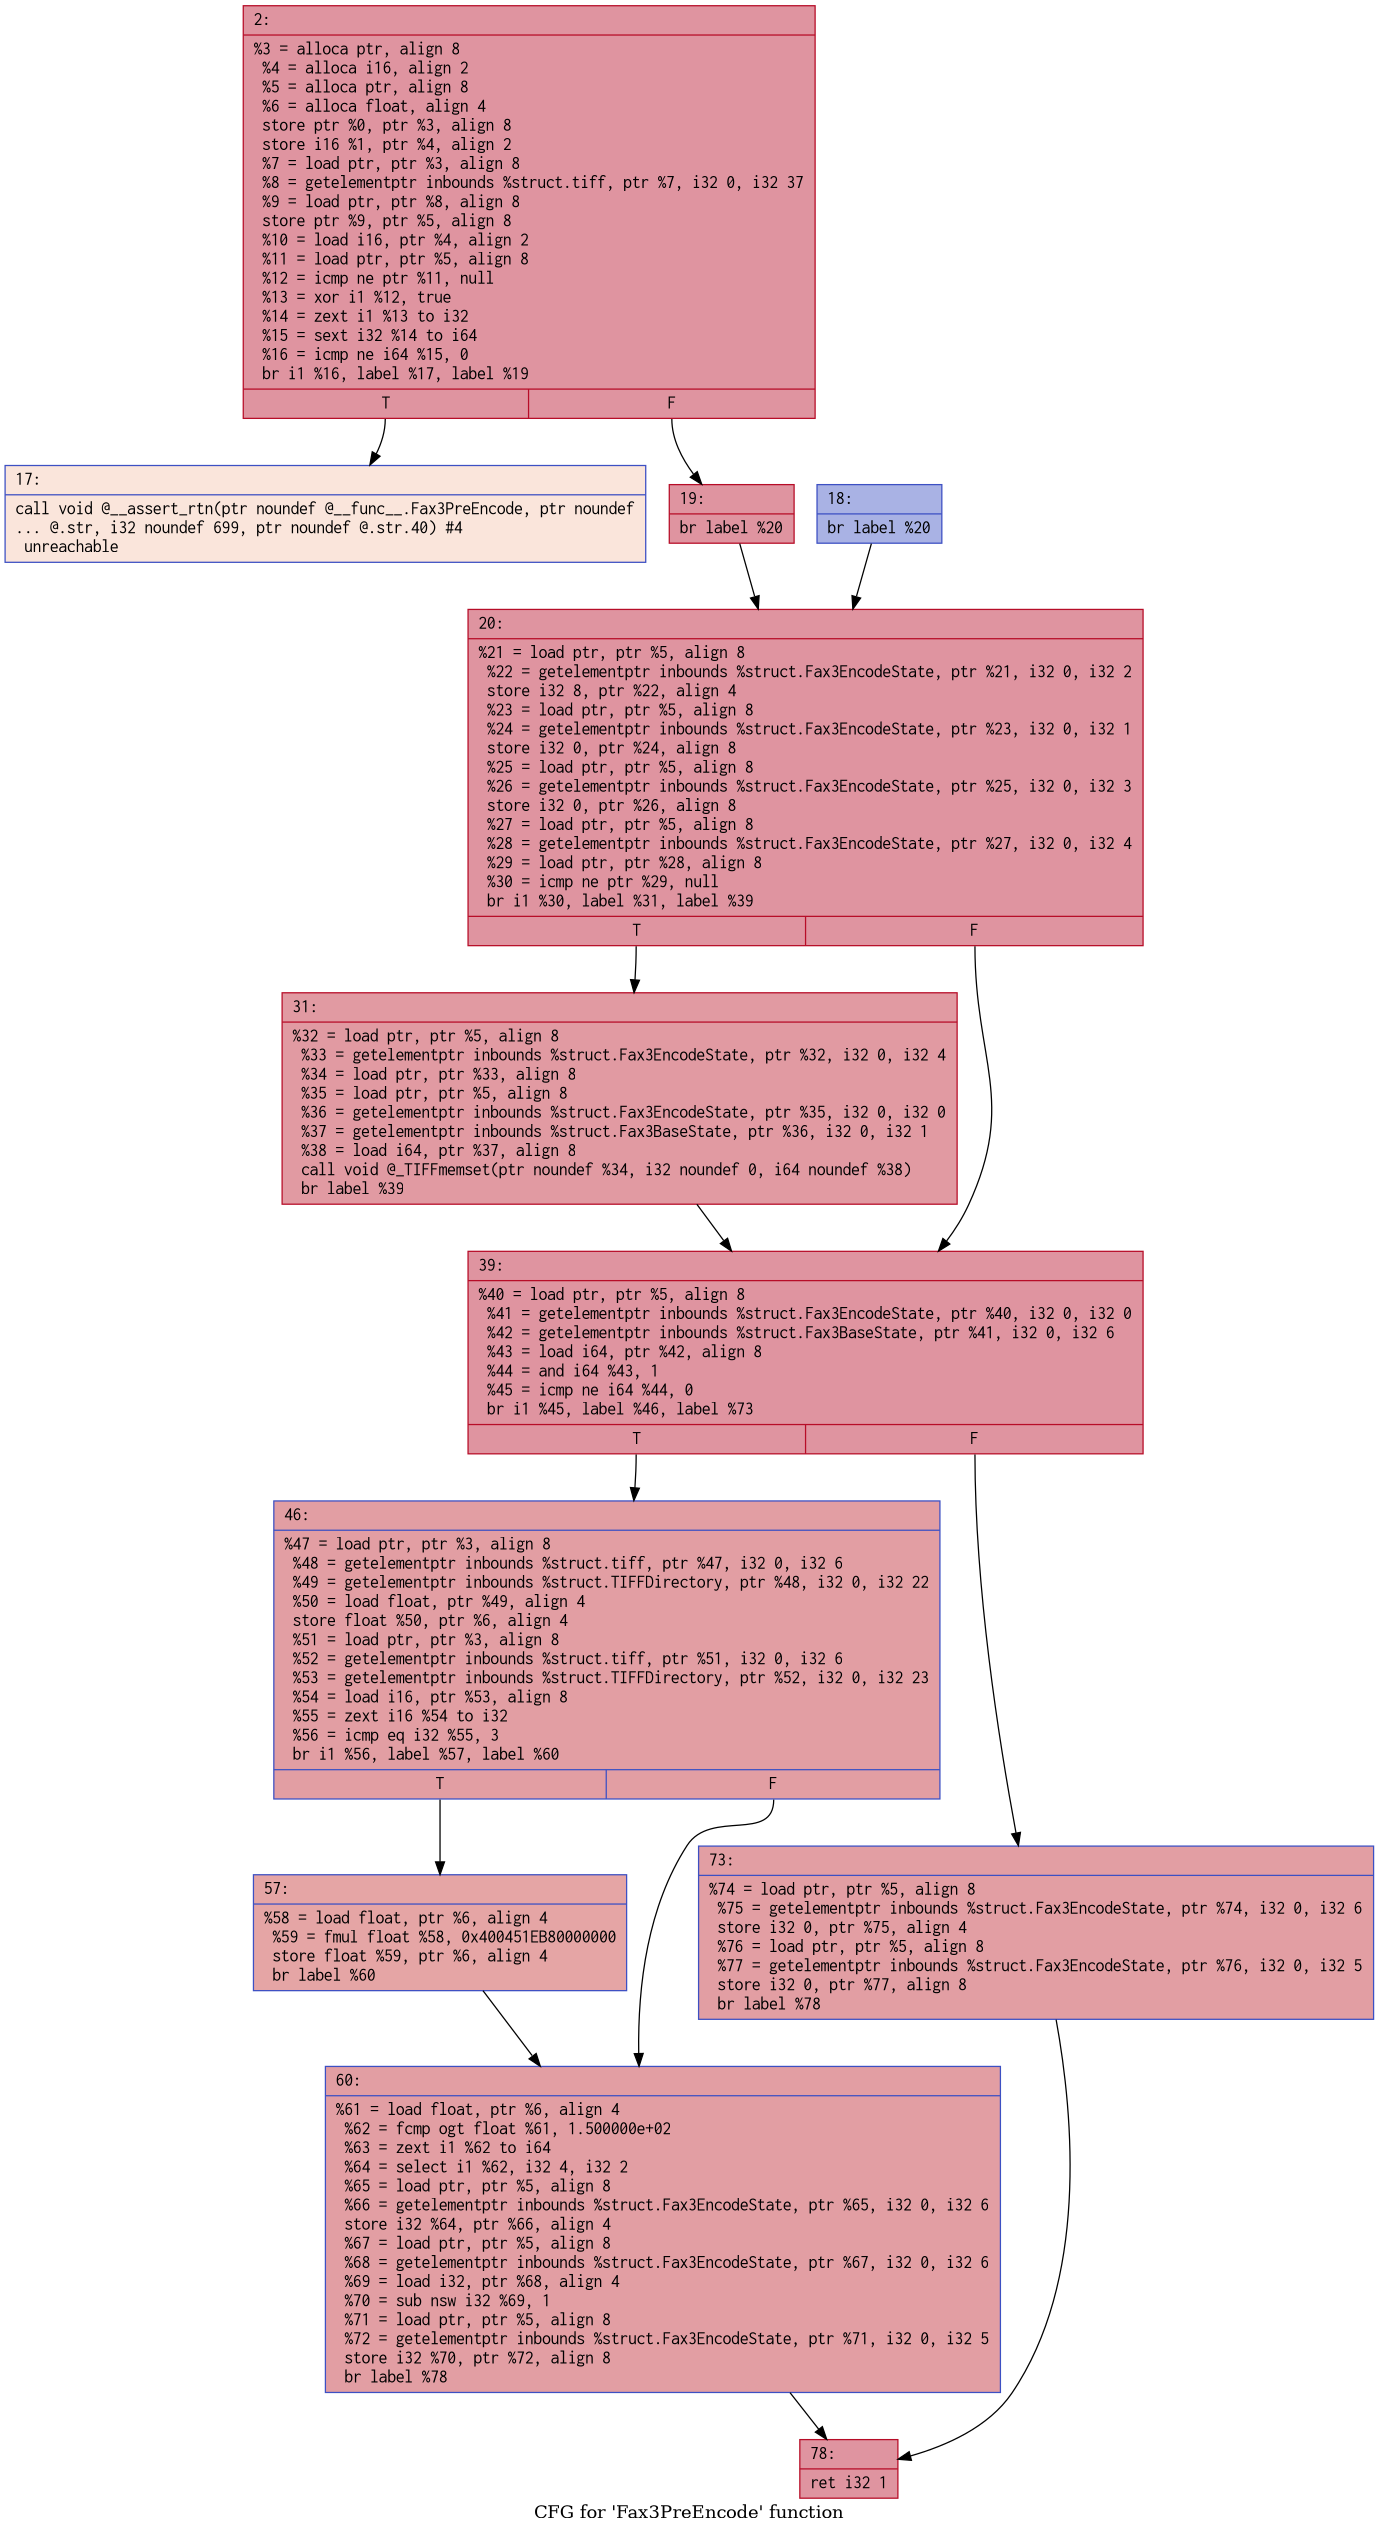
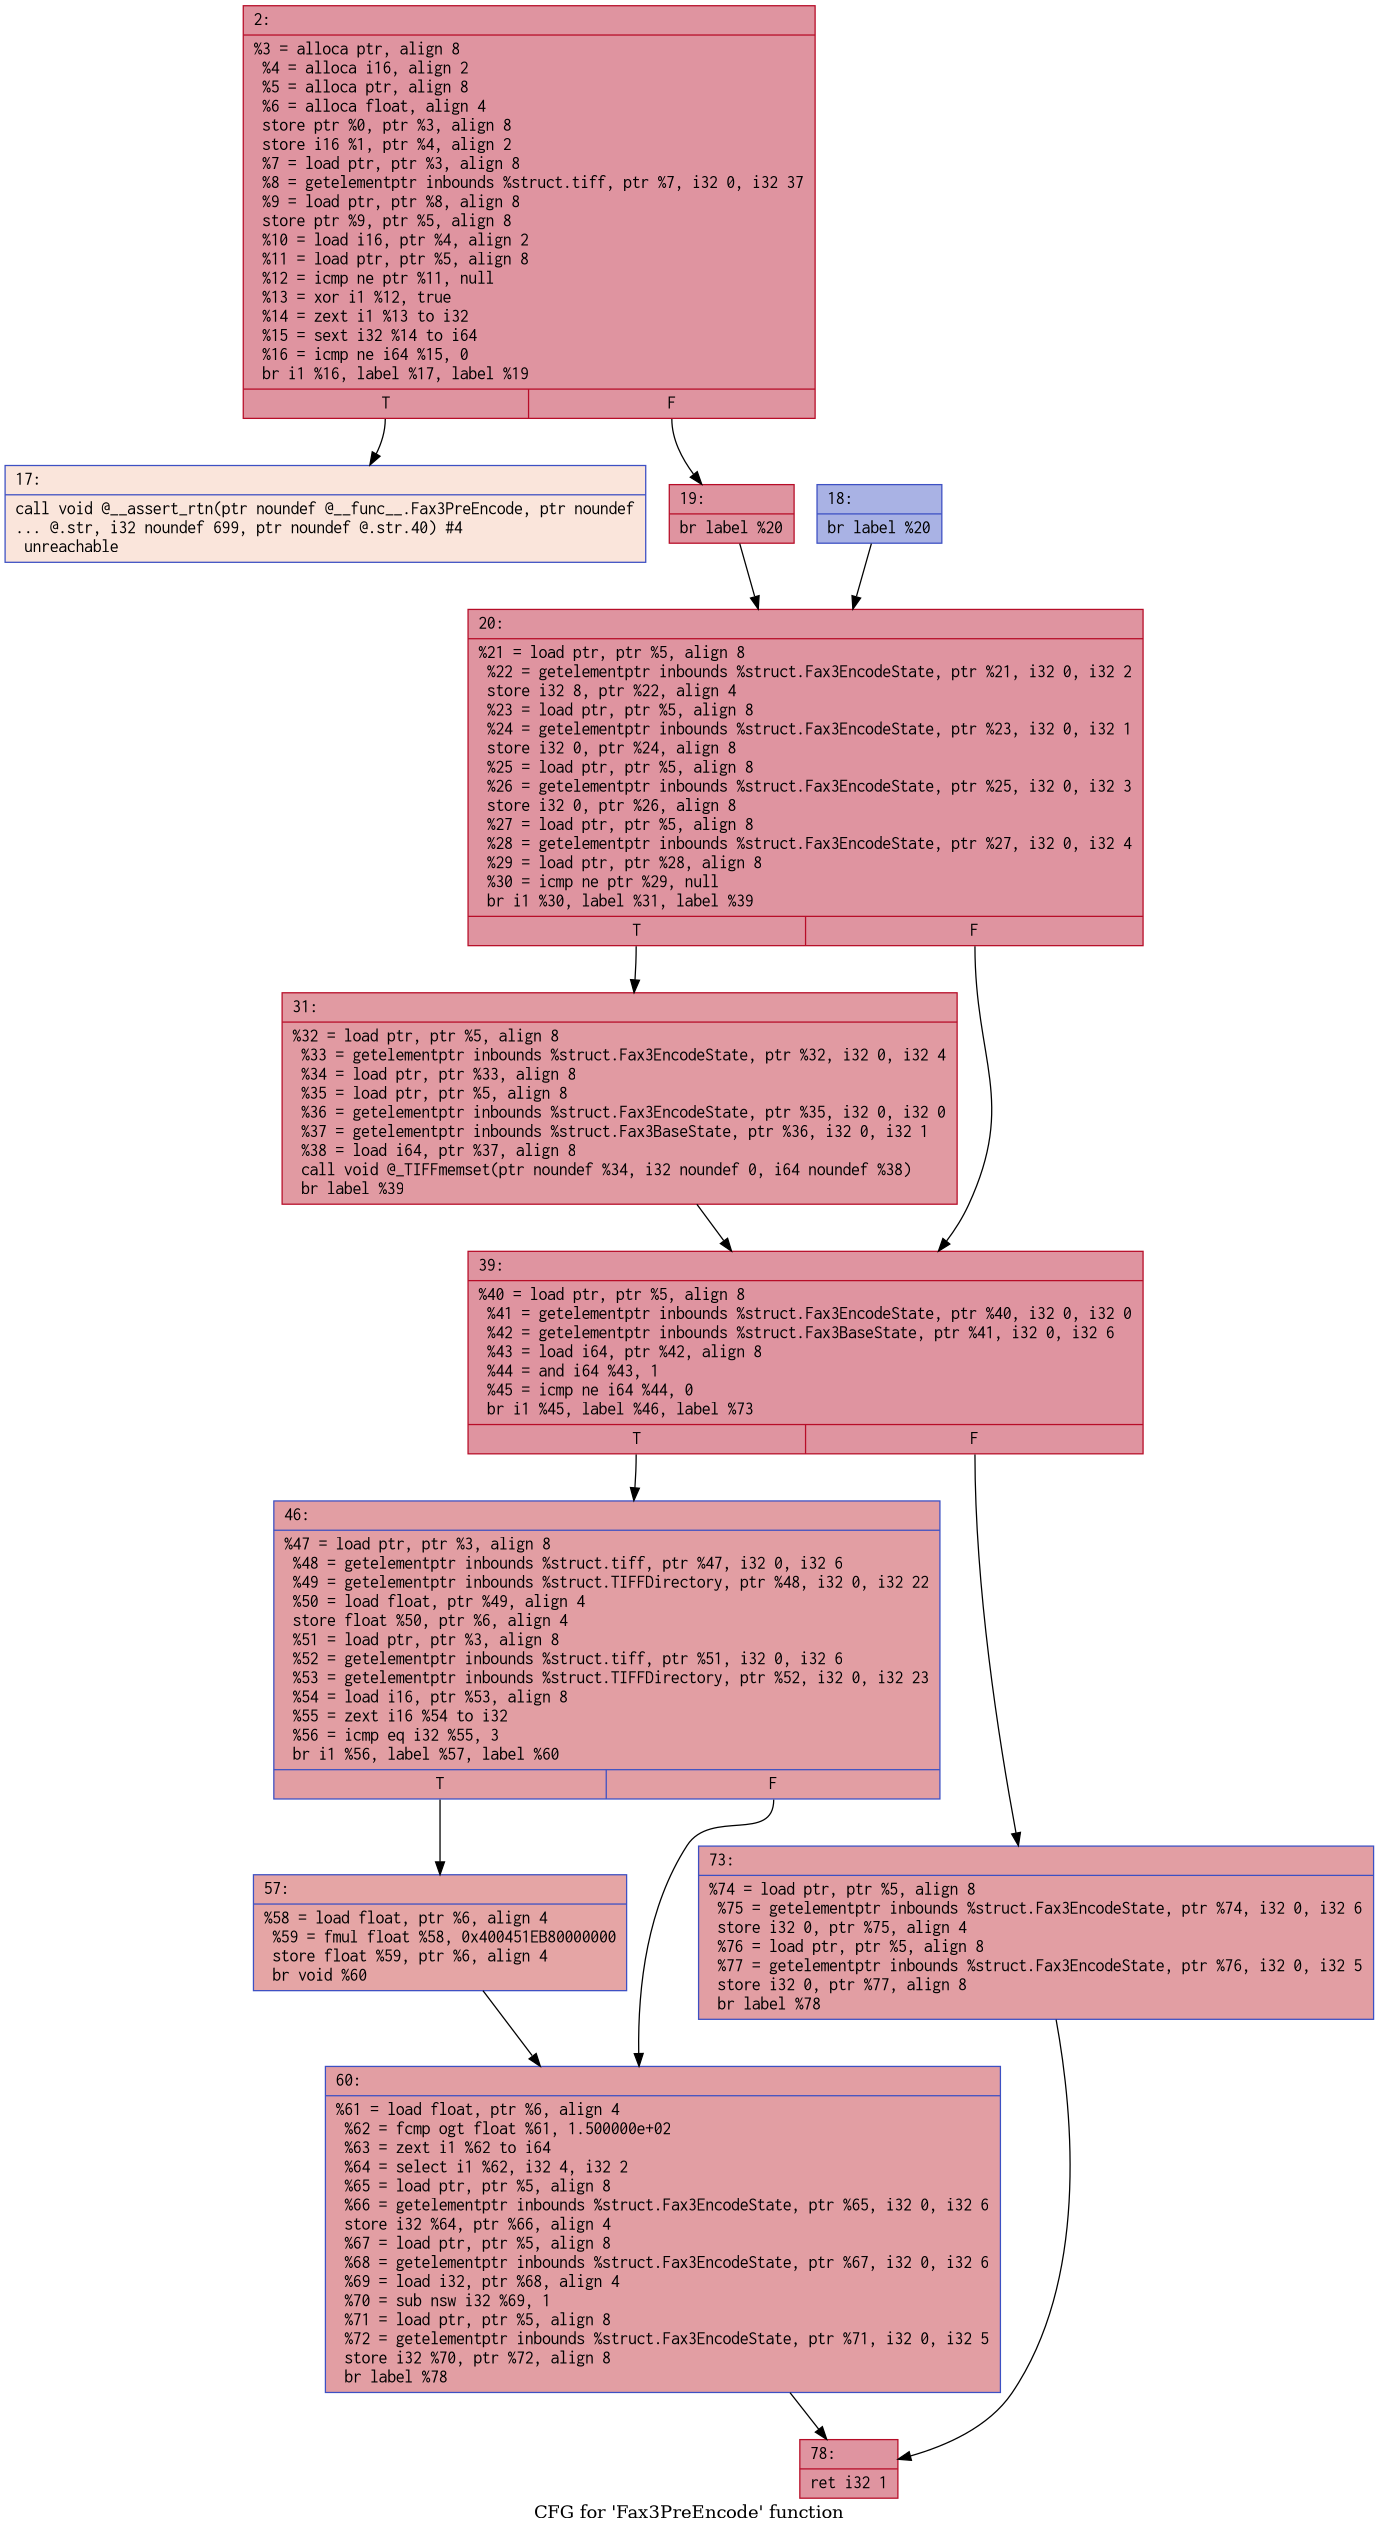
node "57:": text "br label %60" -> "br void %60"
